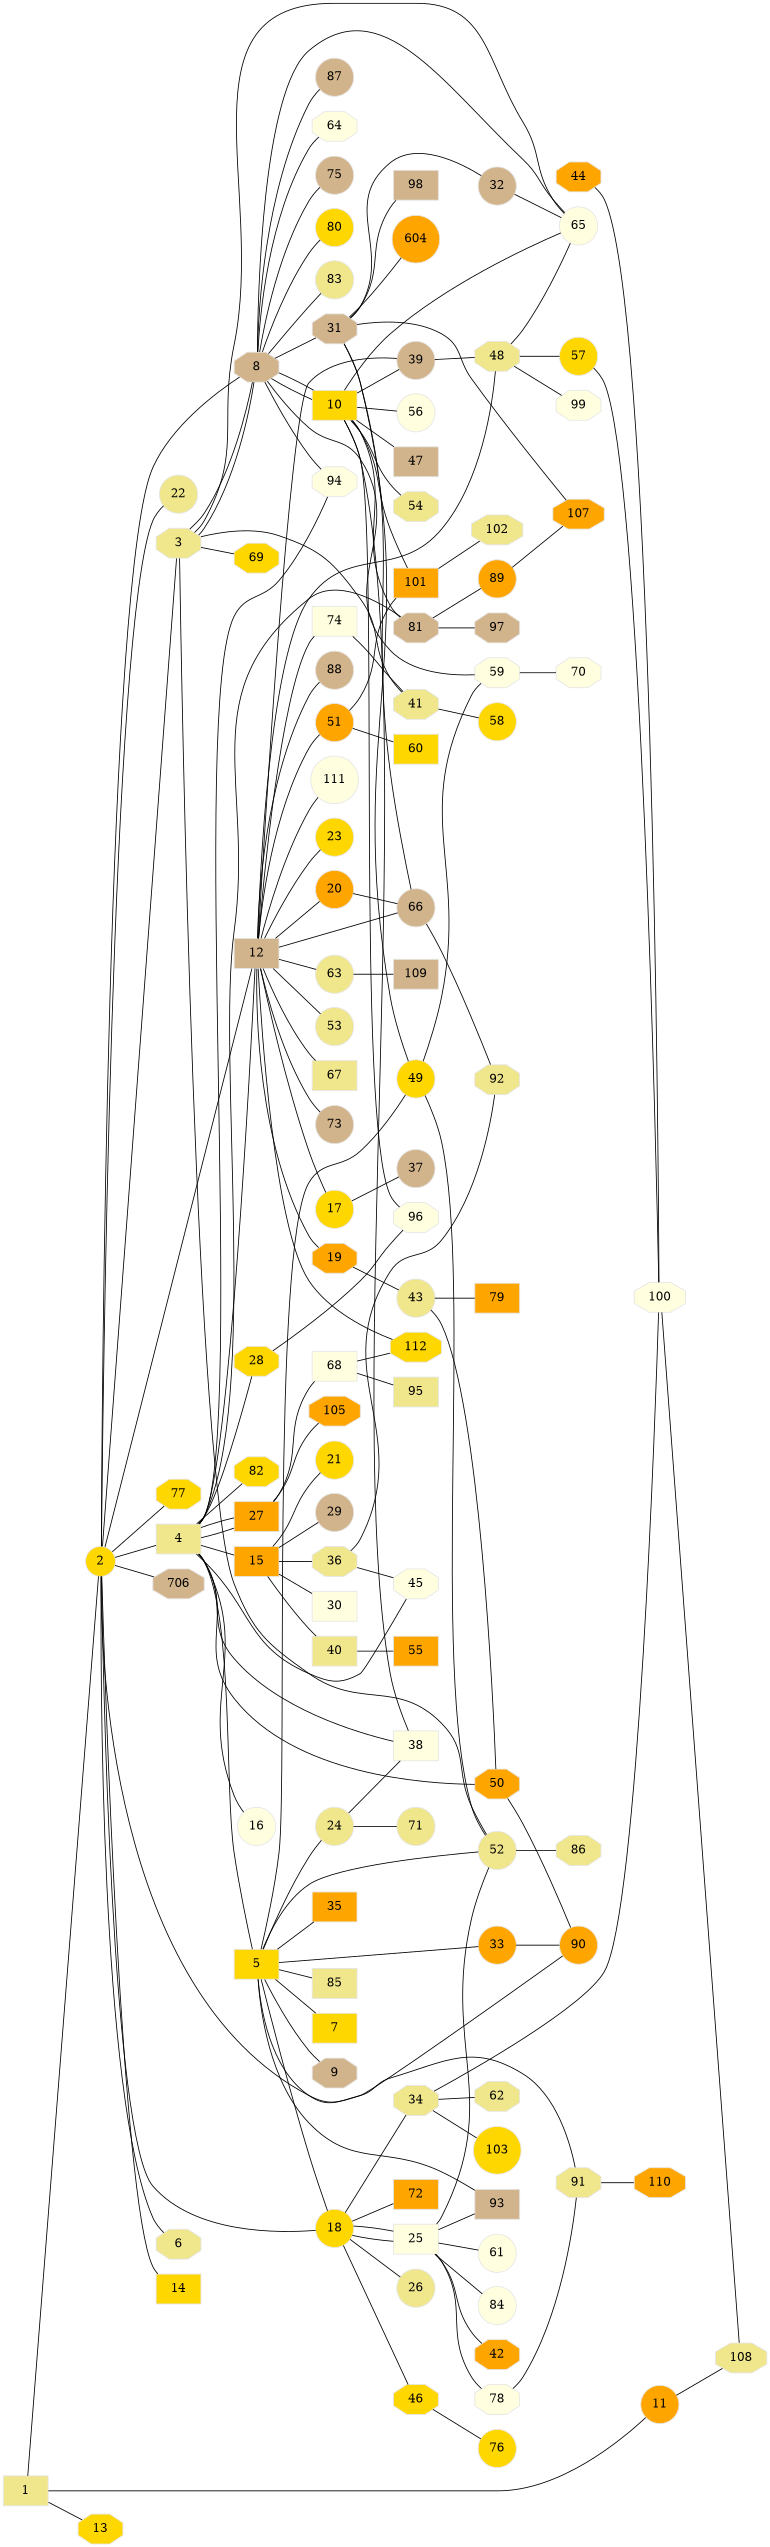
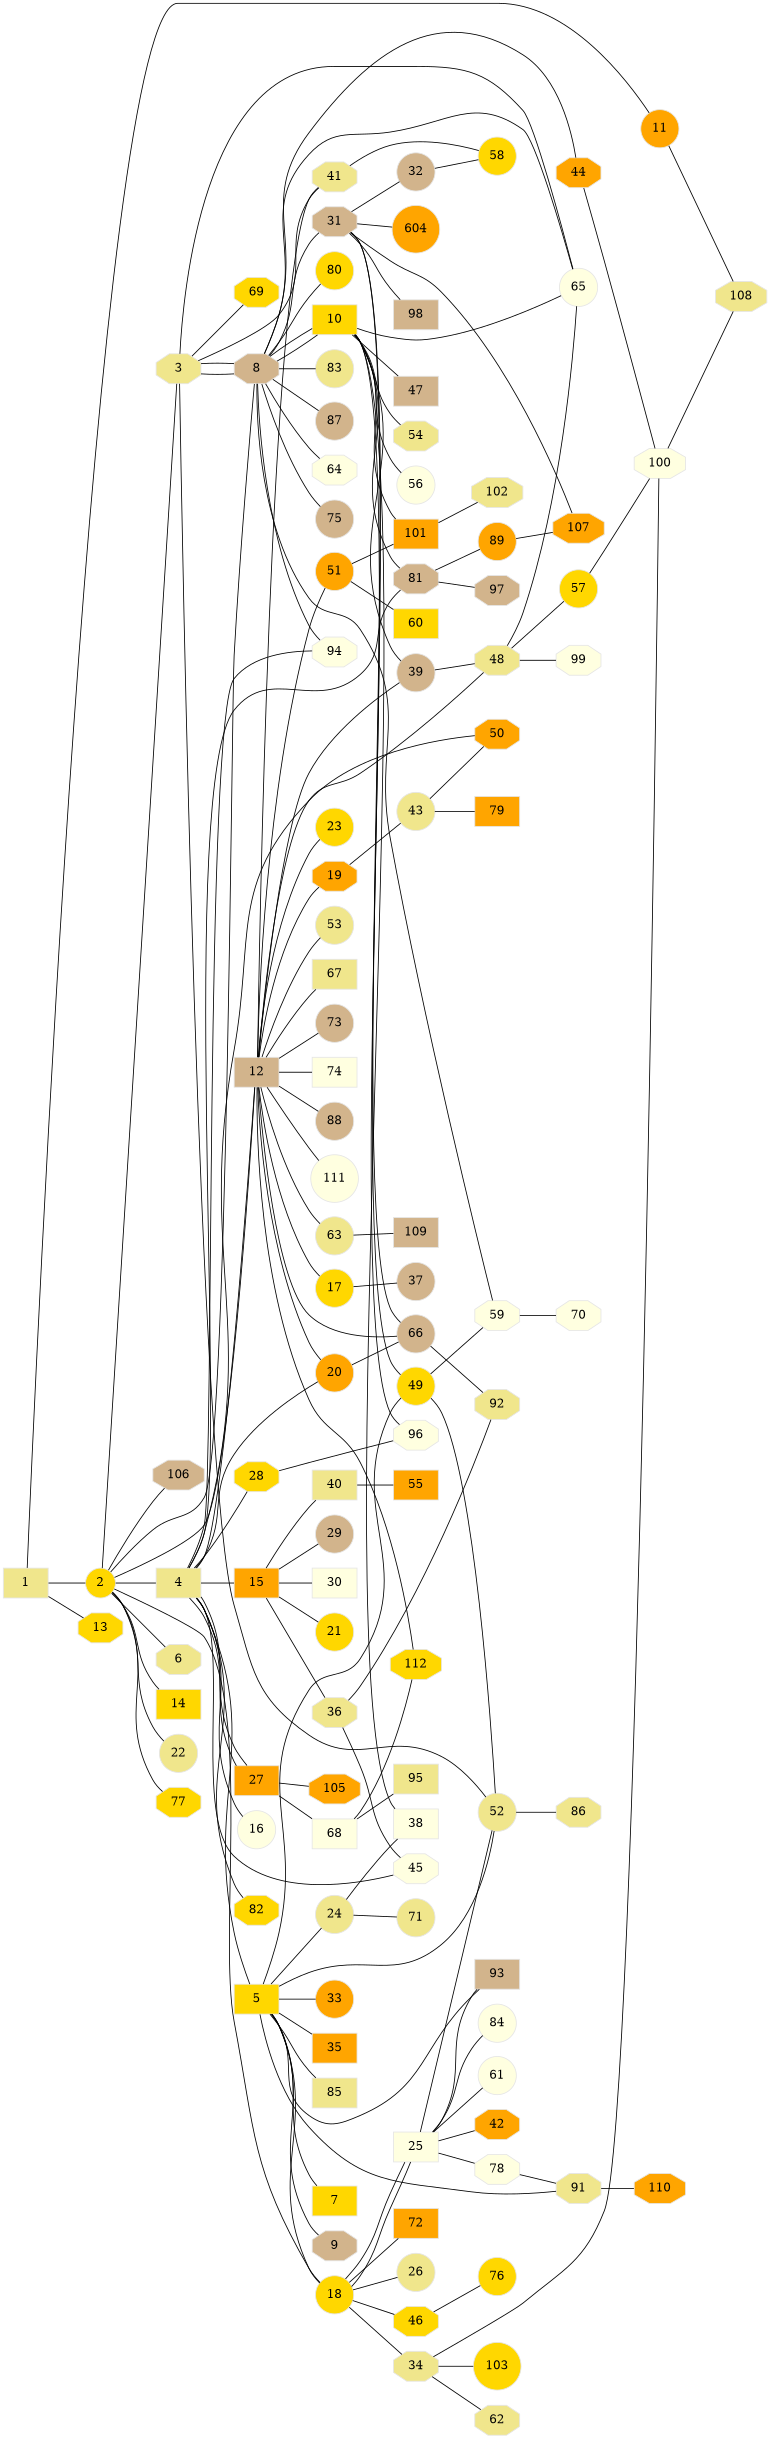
edge "44" -- "8": added
edge "32" -- "65": now "32" -- "58"
edge "74" -- "41": now "12" -- "41"
node "706": label "706" -> "106"
edge "4" -- "38": now "4" -- "20"
node "90": removed
